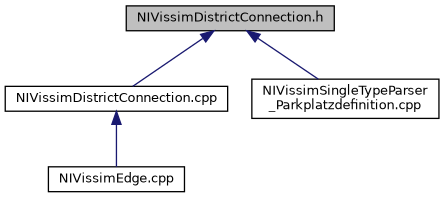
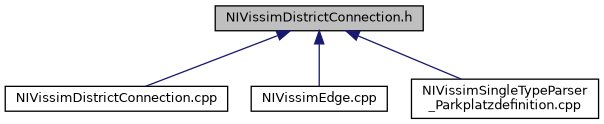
edge "NIVissimEdge.cpp" -> "NIVissimDistrictConnection.cpp": now "NIVissimEdge.cpp" -> "NIVissimDistrictConnection.h"
